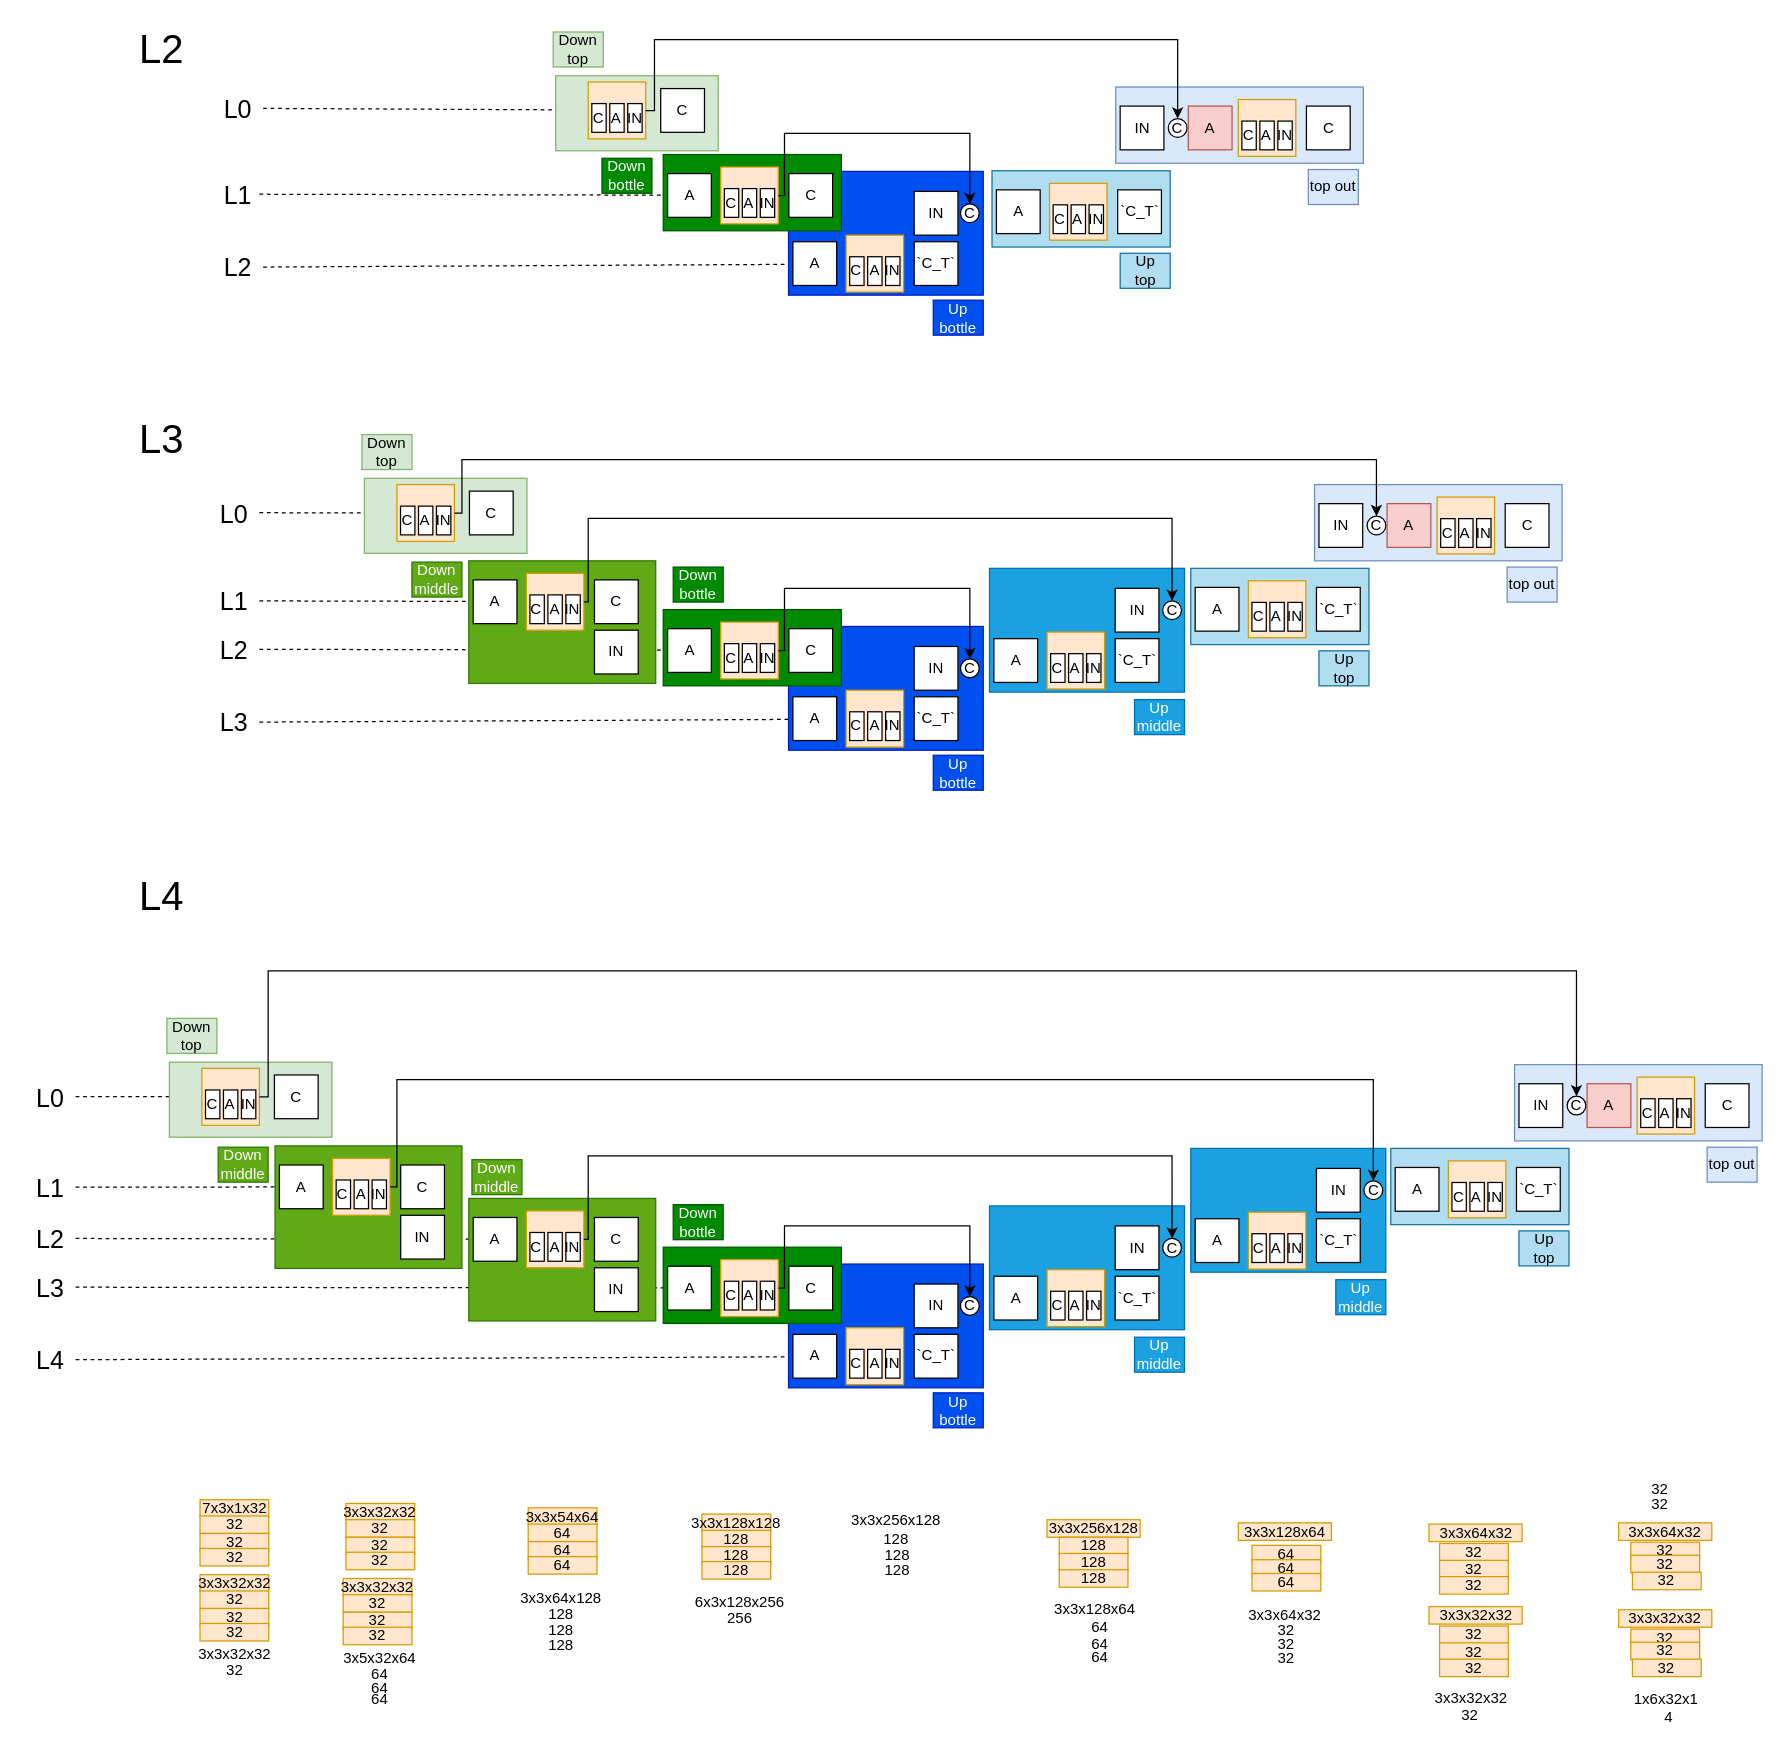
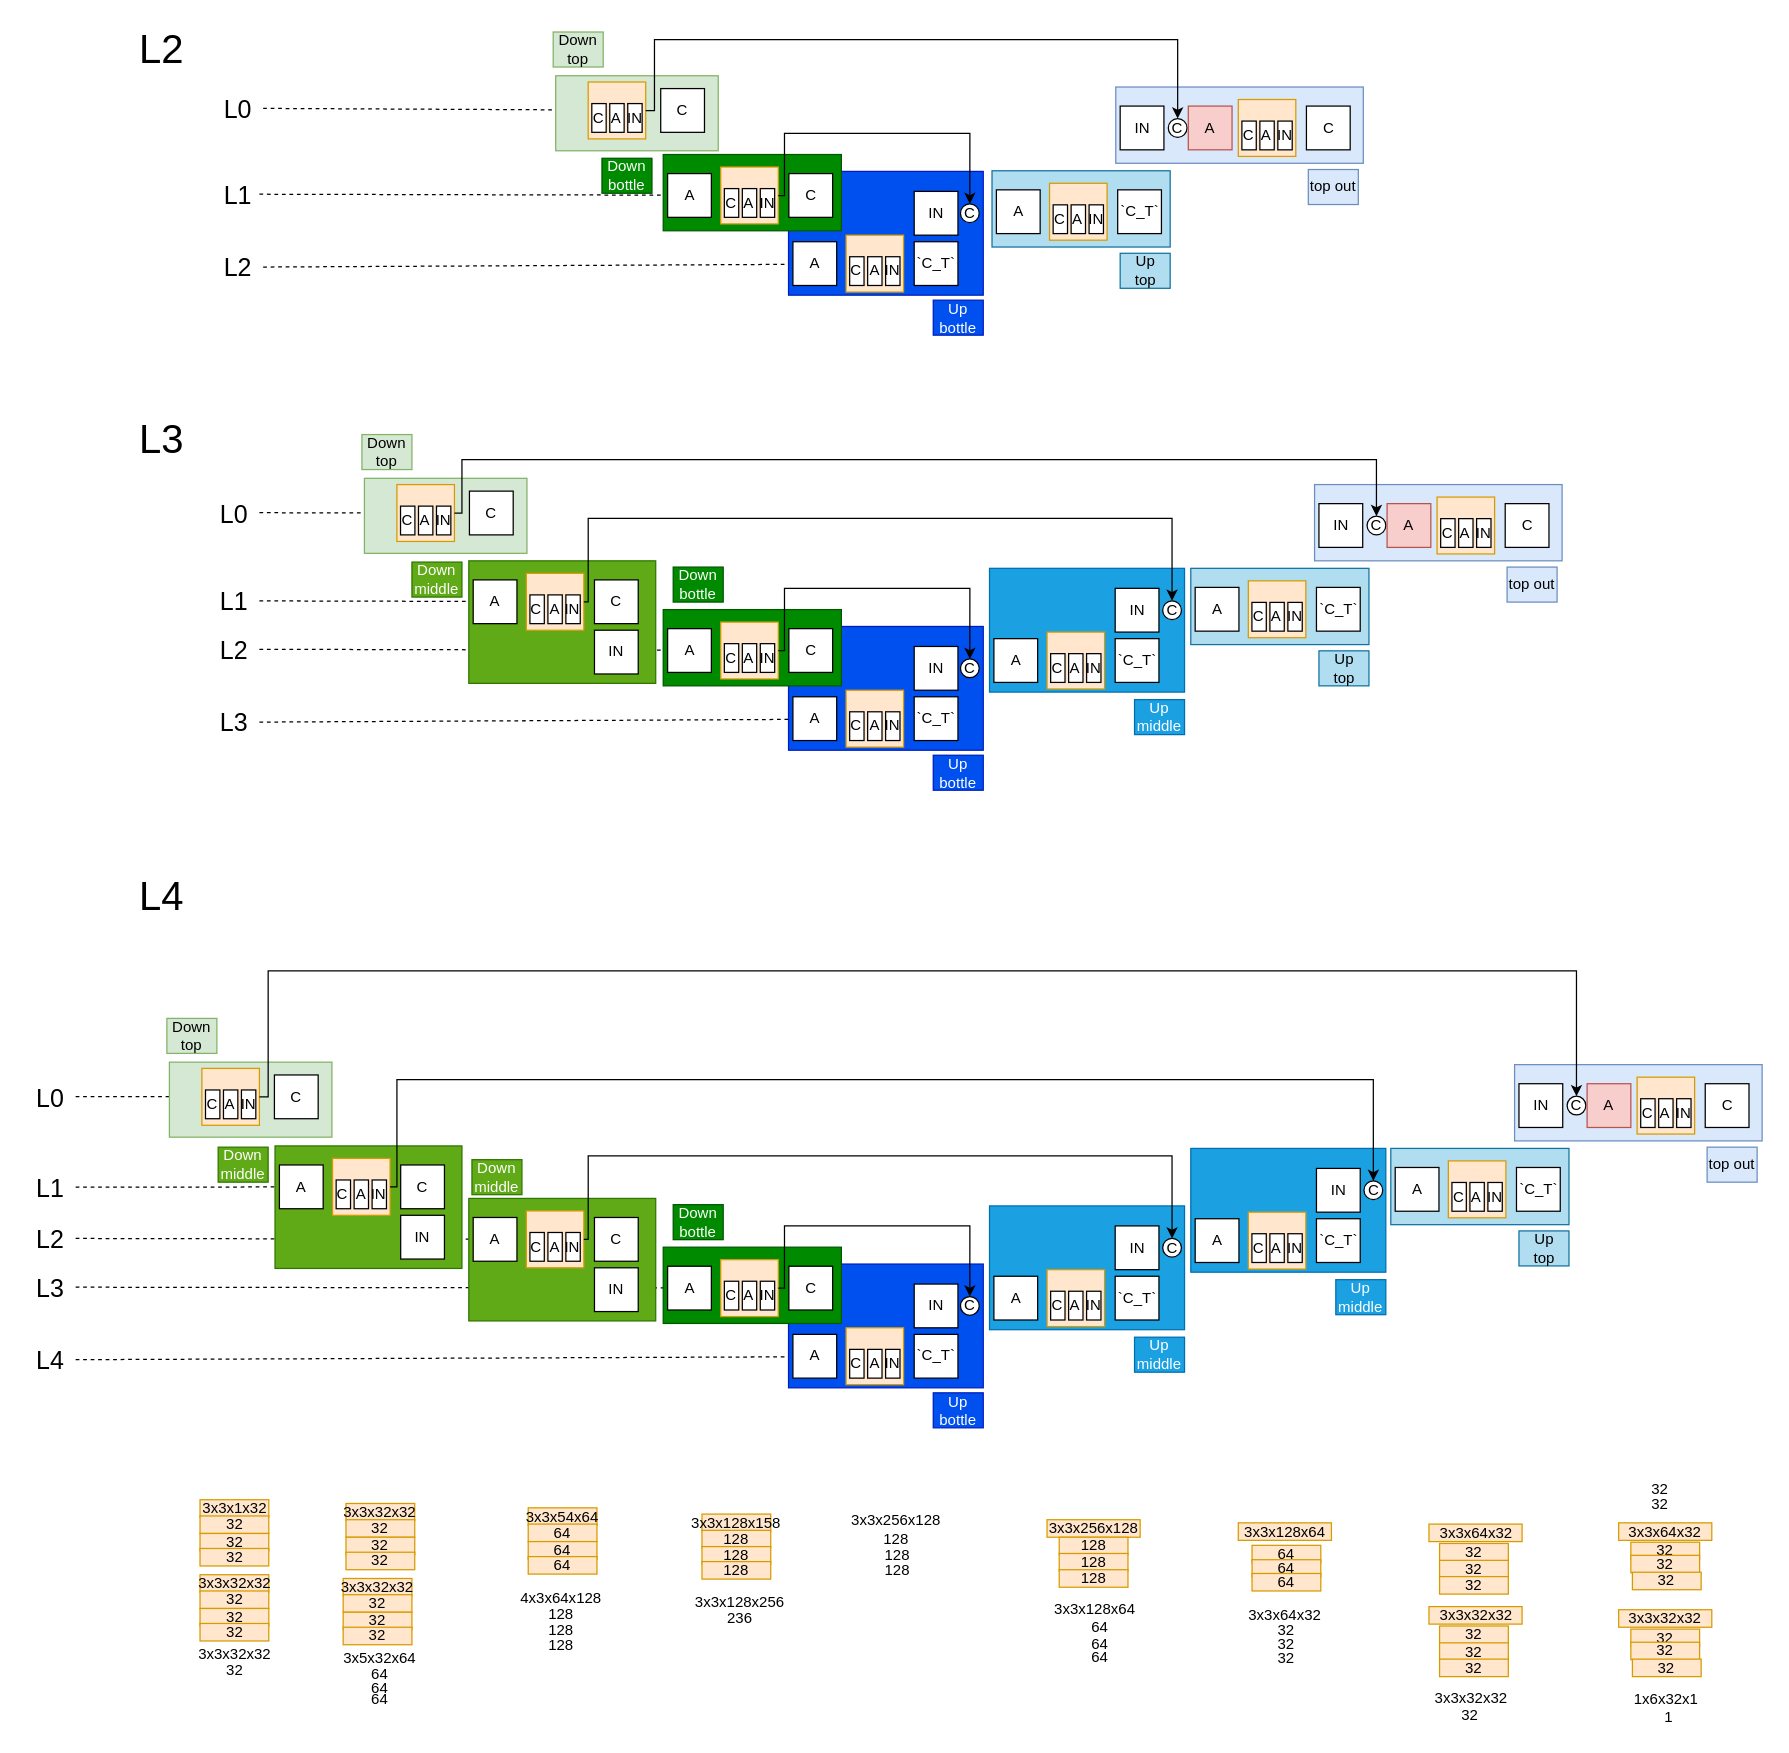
node "7x3x1x32": label "7x3x1x32" -> "3x3x1x32"
node "3x3x128x128": label "3x3x128x128" -> "3x3x128x158"
node "3x3x64x128": label "3x3x64x128" -> "4x3x64x128"
node "6x3x128x256": label "6x3x128x256" -> "3x3x128x256"
node "256": label "256" -> "236"
node "4": label "4" -> "1"
